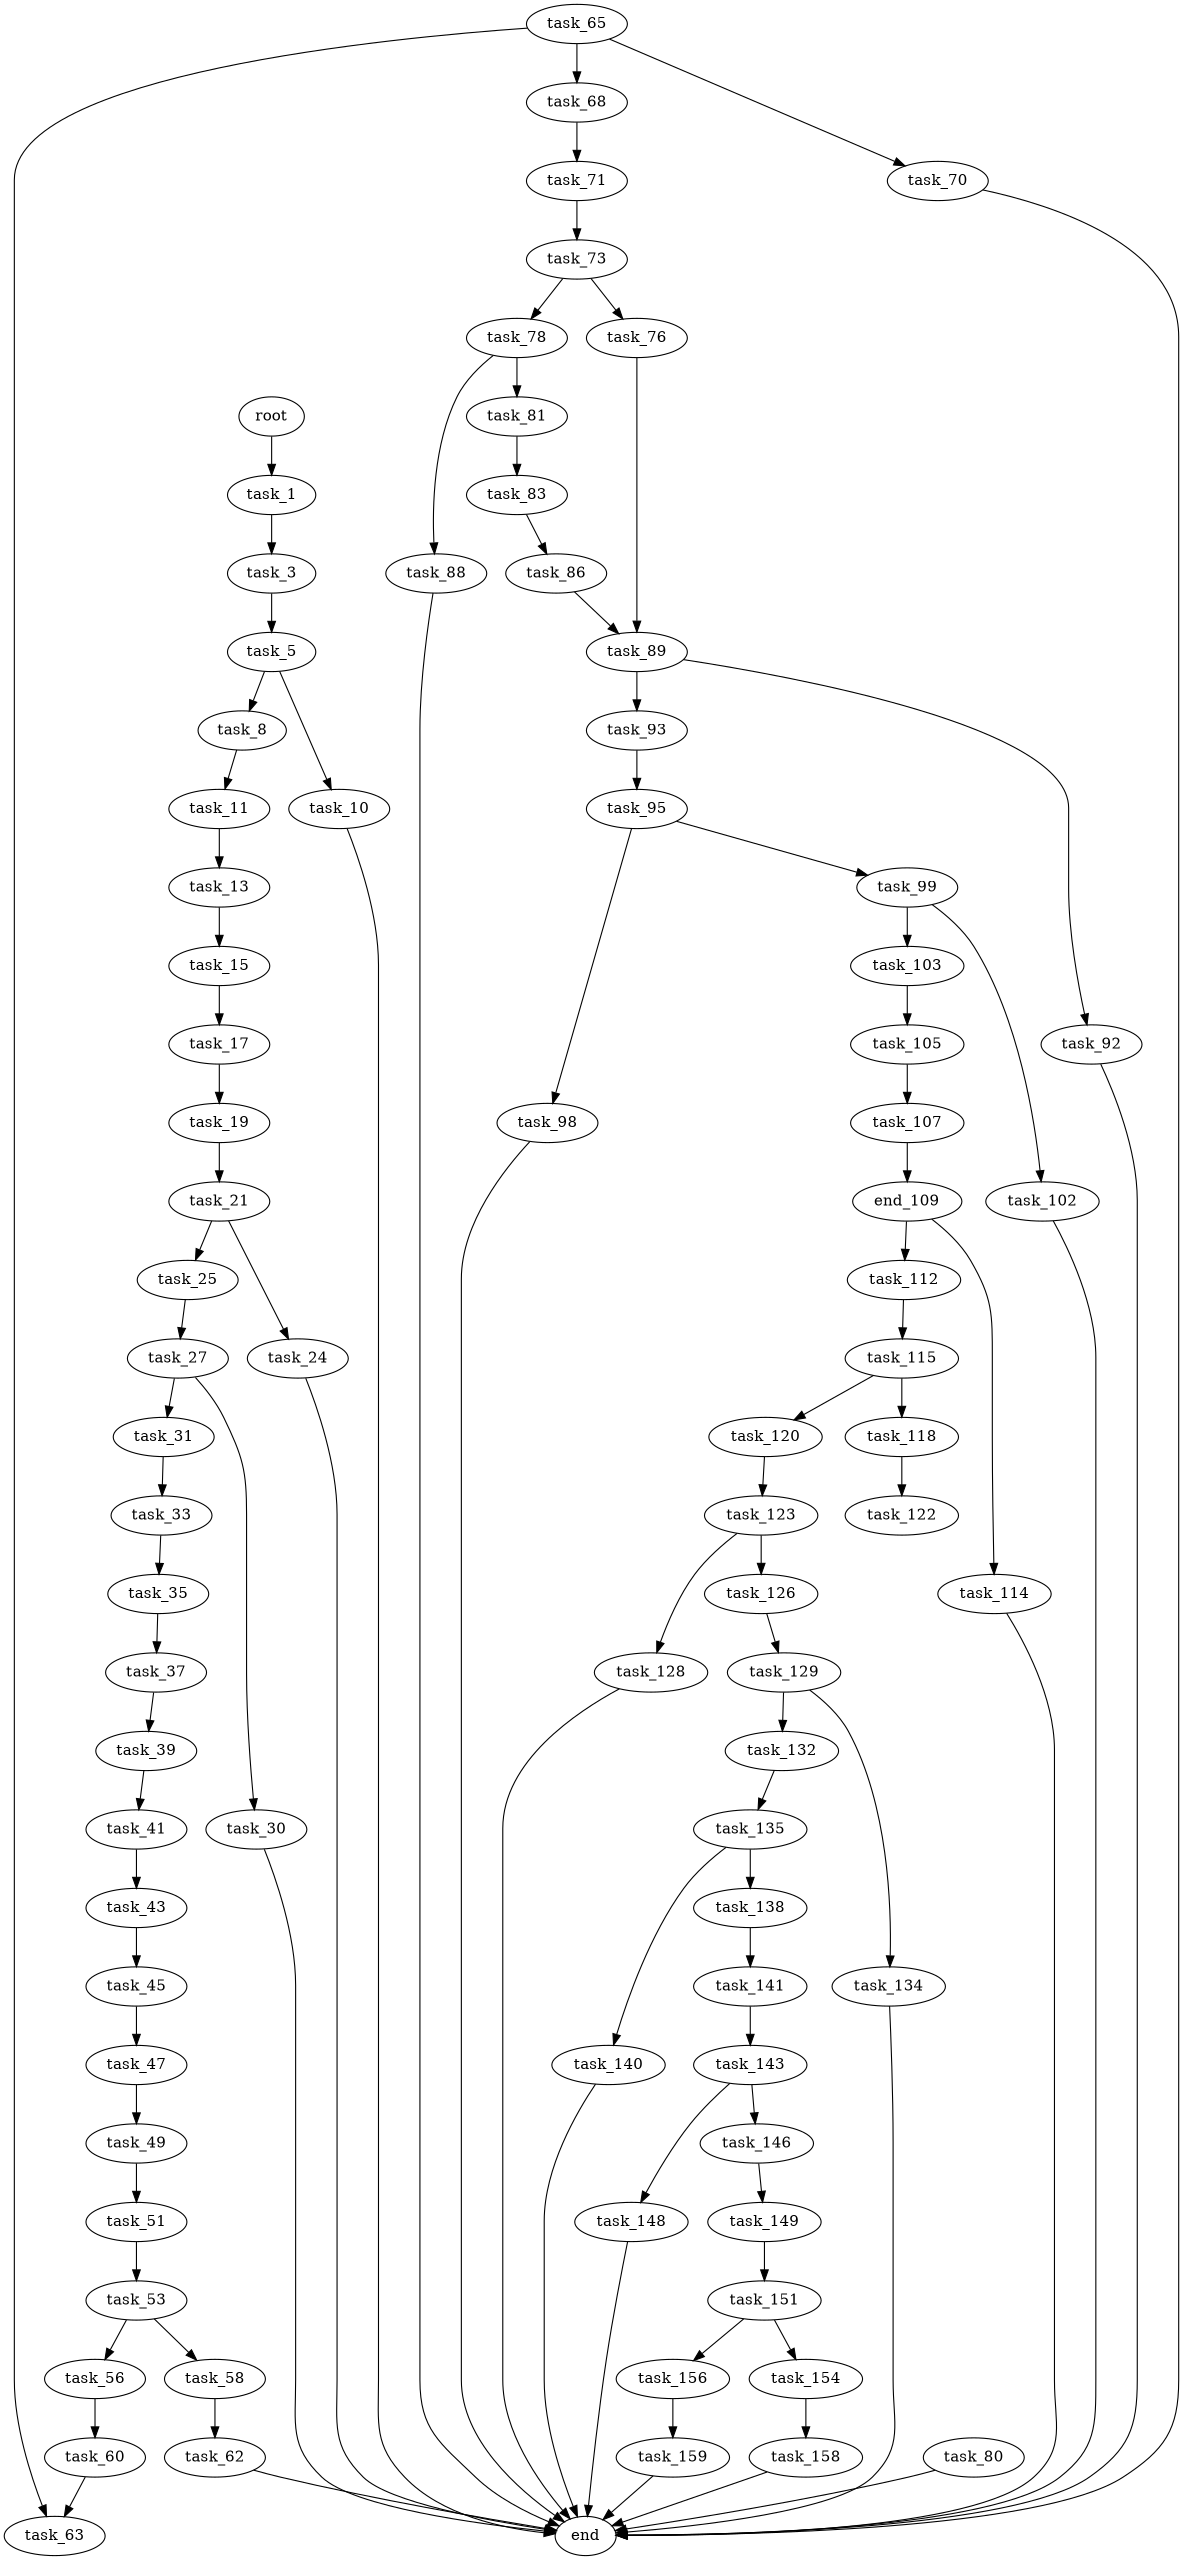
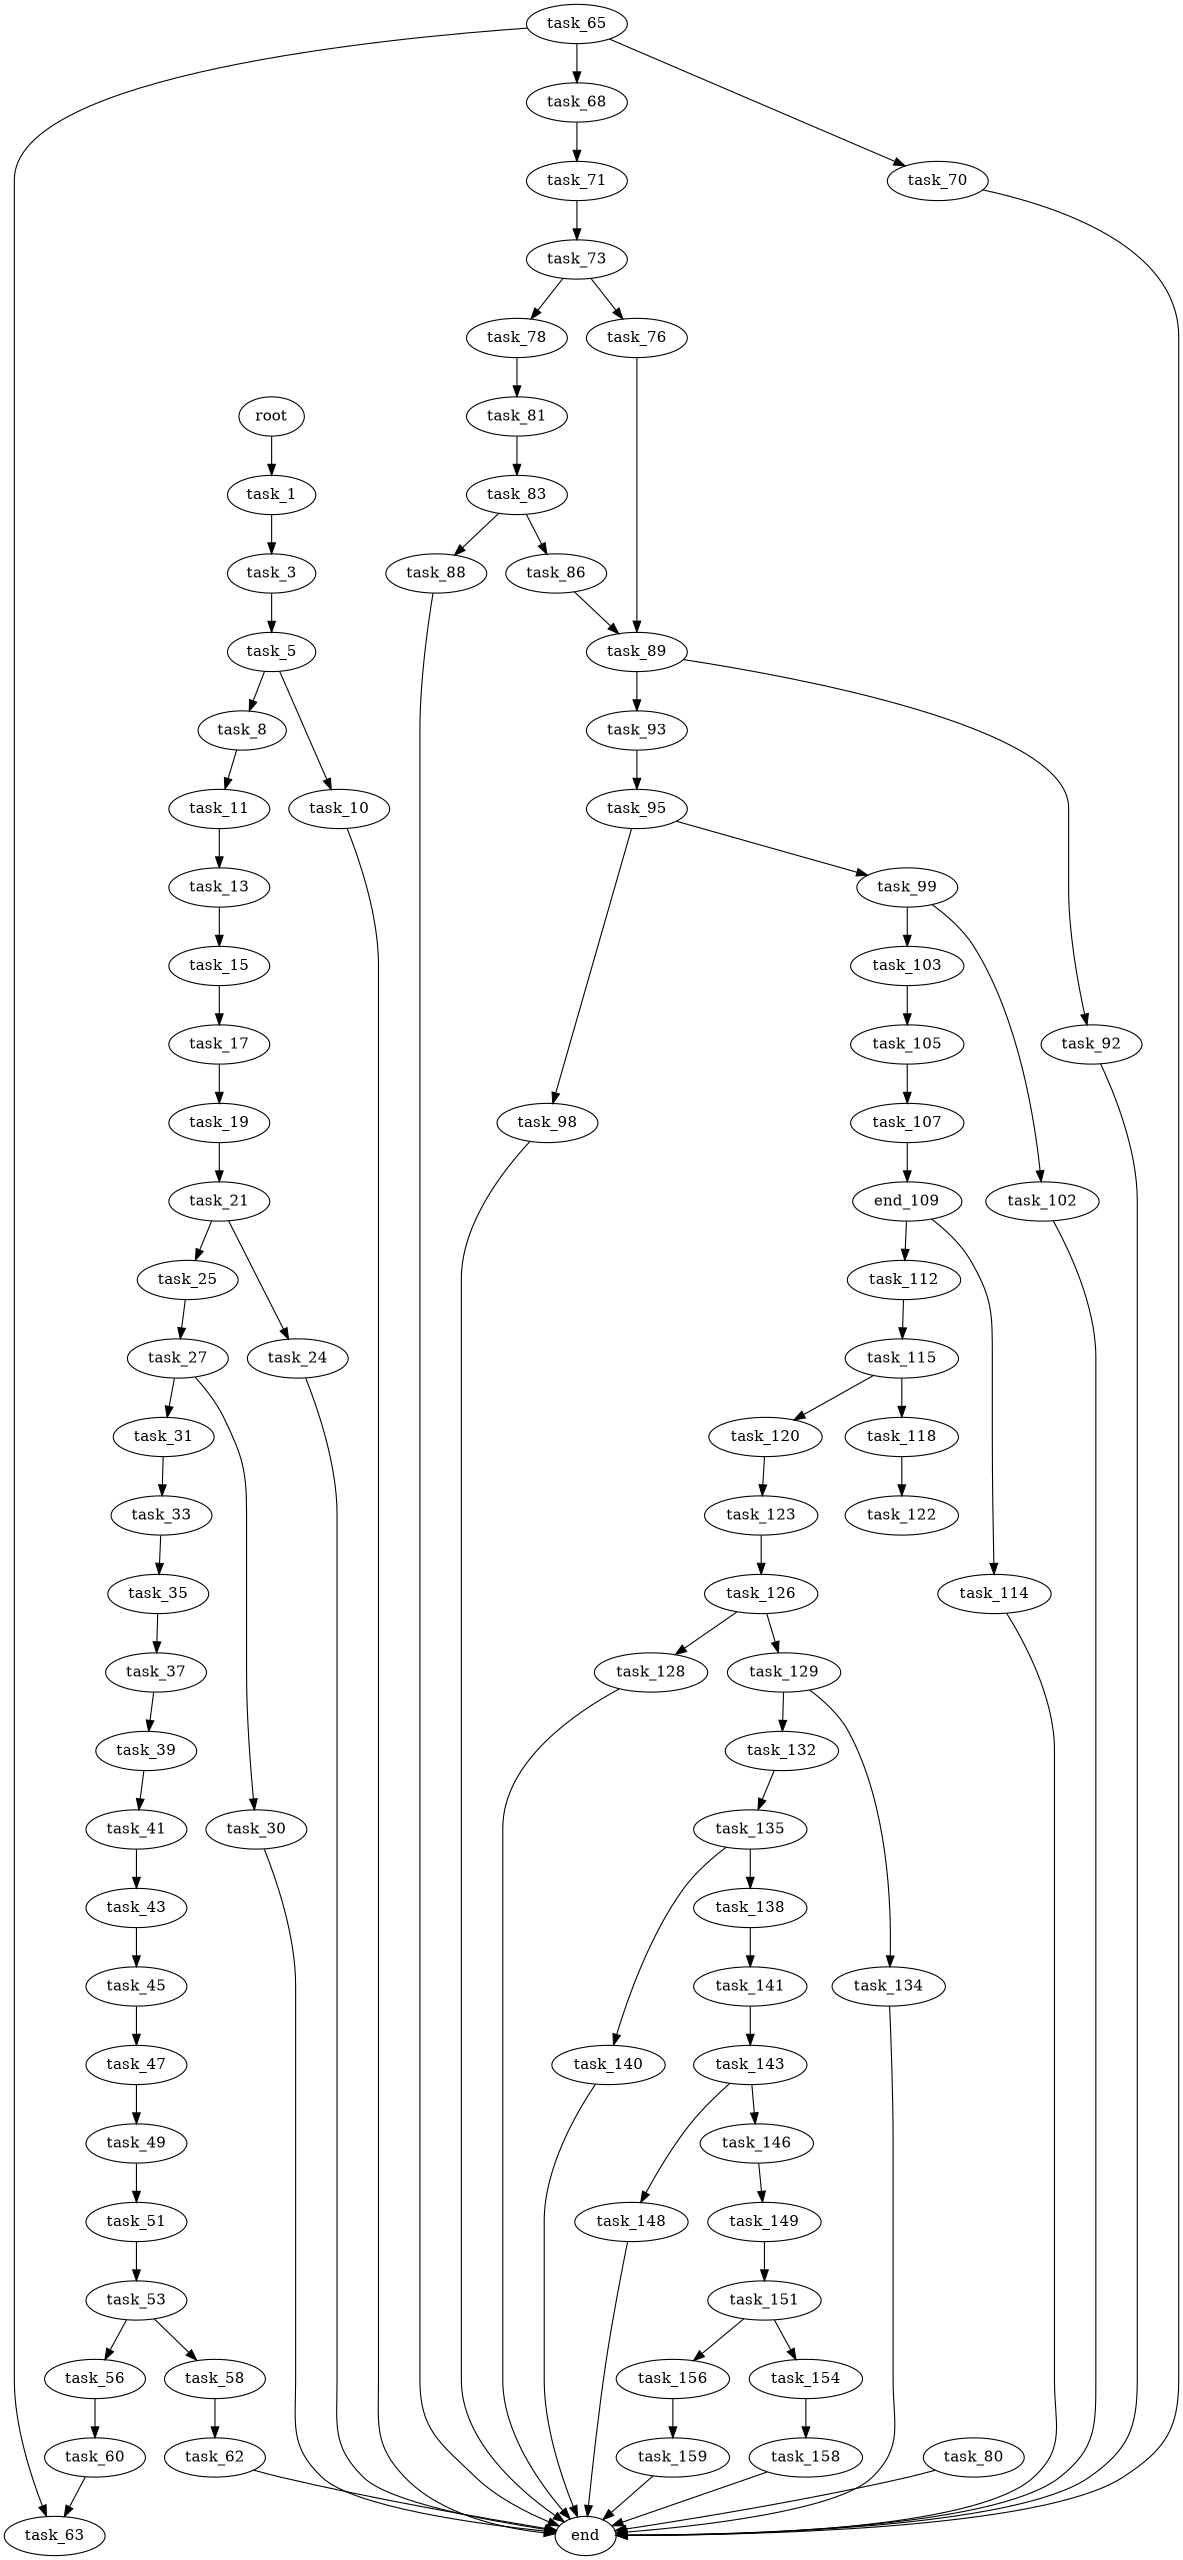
edge "task_78" -> "task_88": now "task_83" -> "task_88"
edge "task_123" -> "task_128": now "task_126" -> "task_128"
